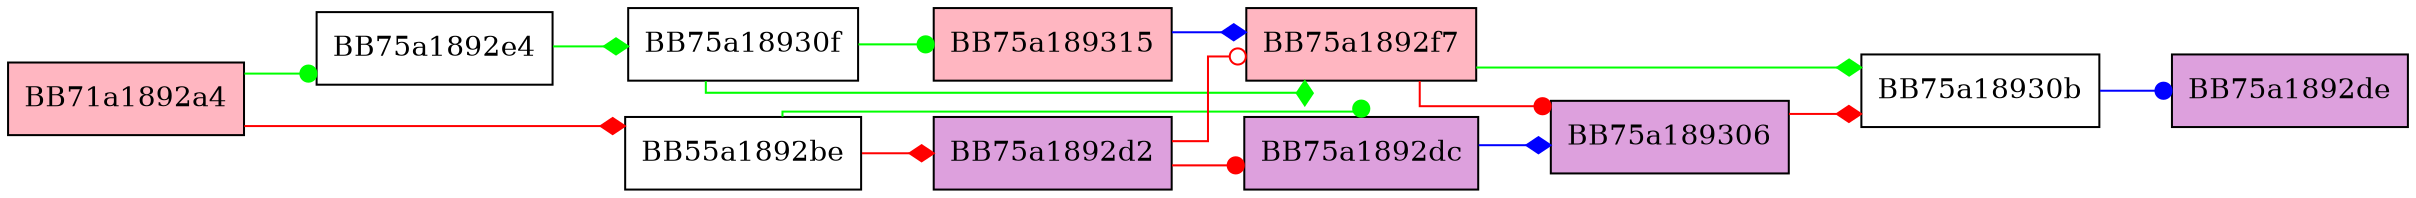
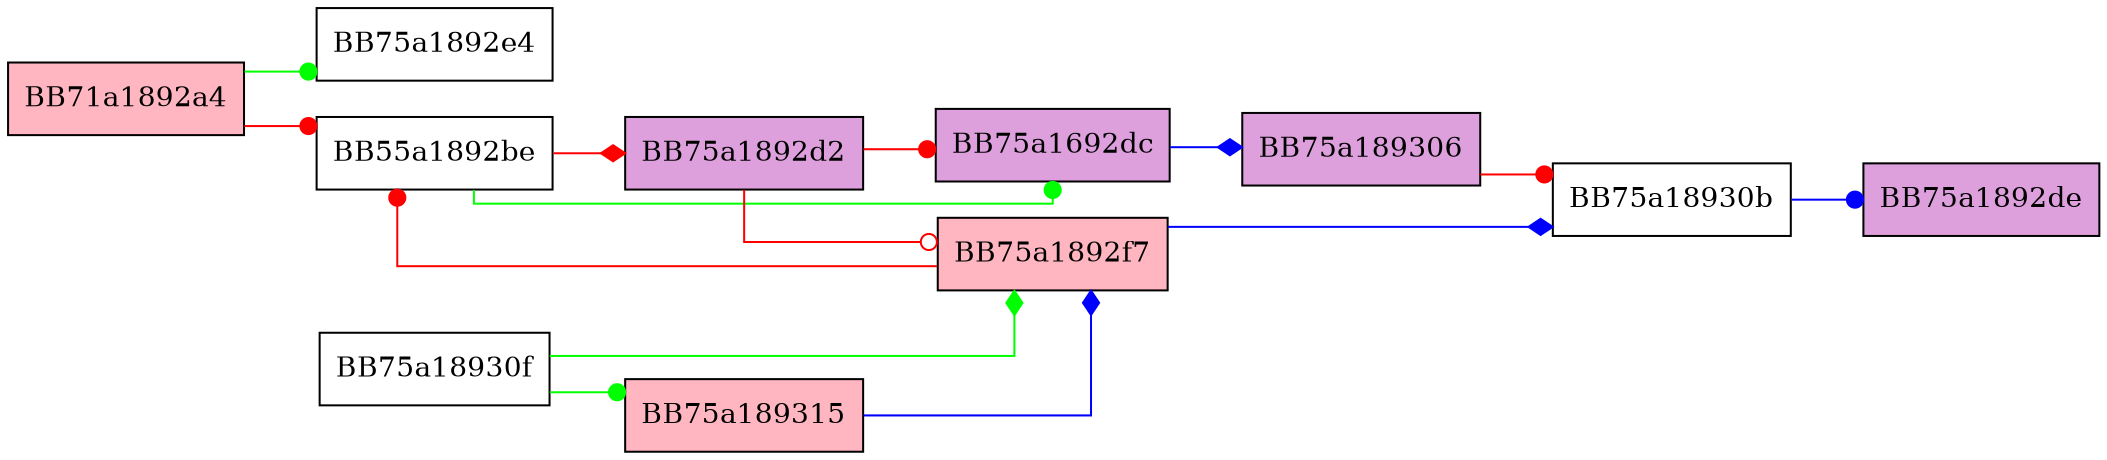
edge "BB75a1892e4" -> "BB75a18930f": removed
edge "BB75a1892f7" -> "BB75a18930b": color green -> blue
edge "BB75a1892f7" -> "BB75a189306": now "BB75a1892f7" -> "BB55a1892be"
edge "BB75a189306" -> "BB75a18930b": arrowhead diamond -> dot
edge "BB71a1892a4" -> "BB55a1892be": arrowhead diamond -> dot
node "BB75a1892dc": label "BB75a1892dc" -> "BB75a1692dc"
